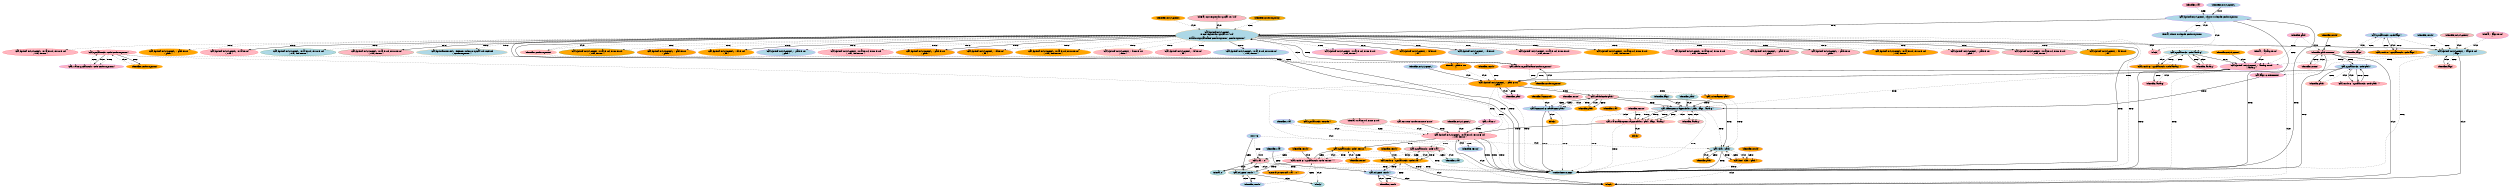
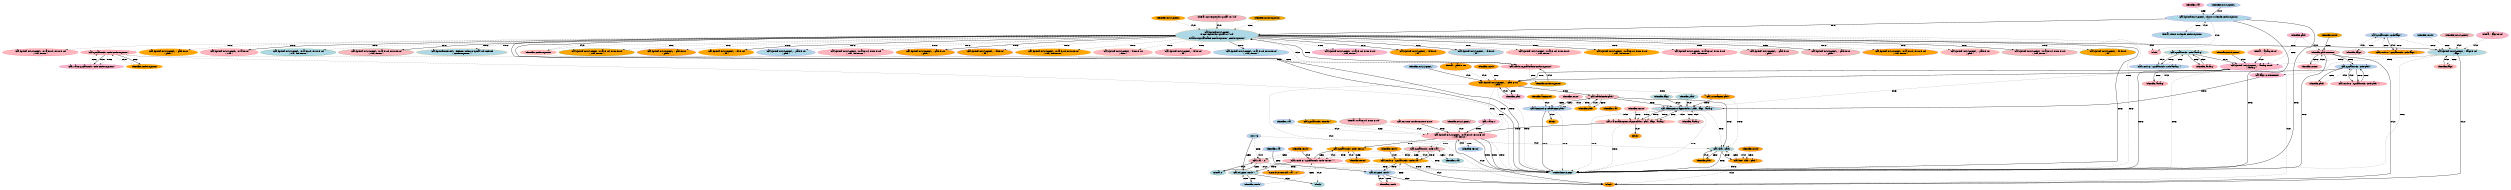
node "(Call,result = ( syscall_sock->code(lastarg) ))": fillcolor orange -> lightblue
